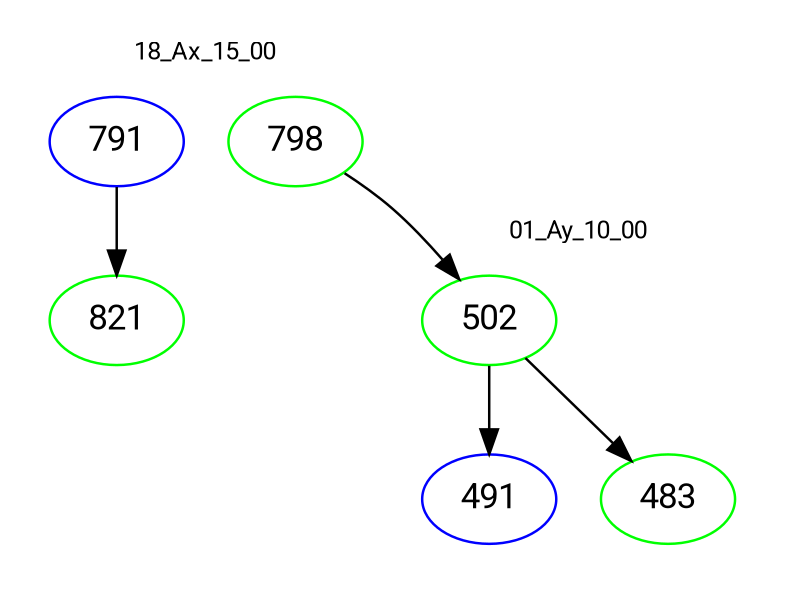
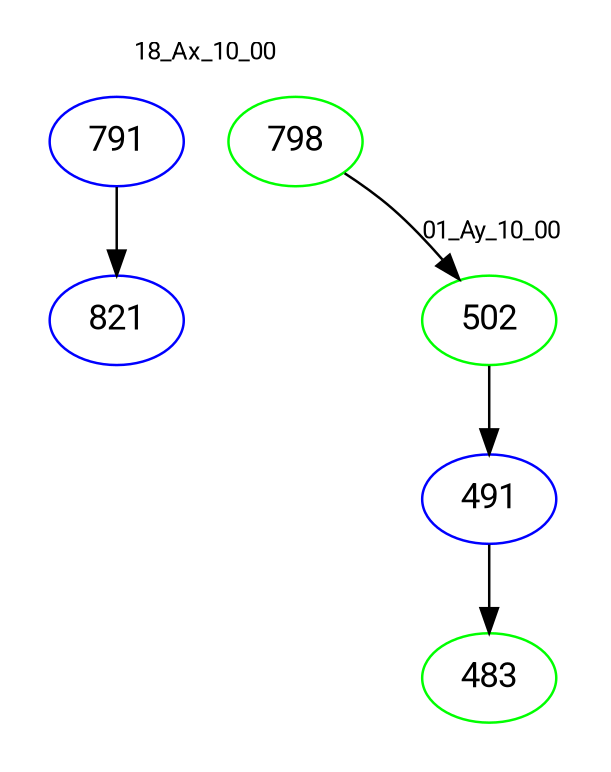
cluster "18_Ax_15_00": label "18_Ax_15_00" -> "18_Ax_10_00"
node "821": color green -> blue
edge "502" -> "483": now "491" -> "483"
